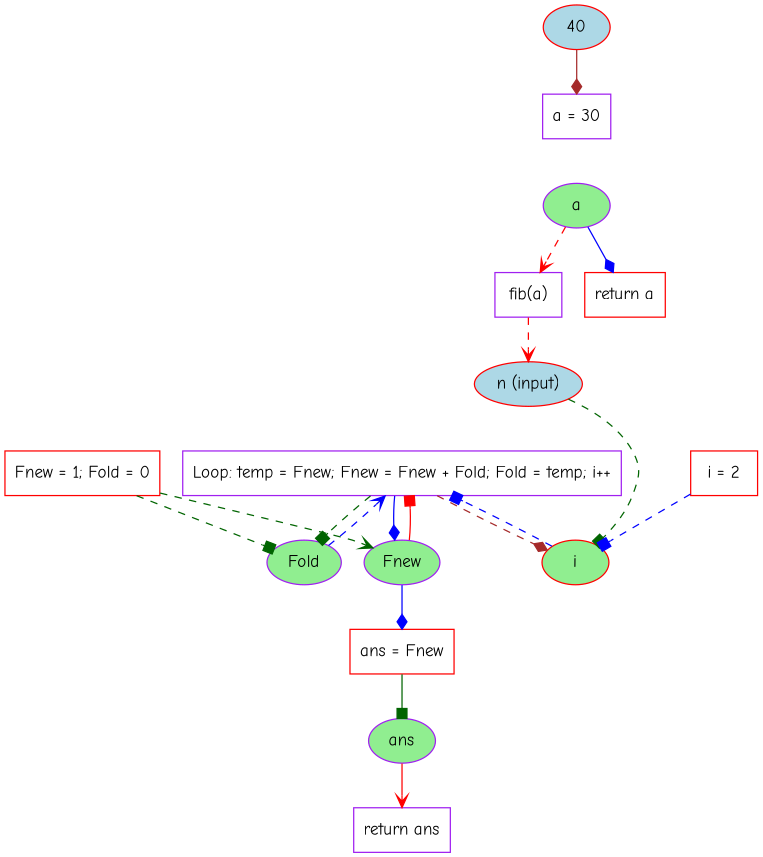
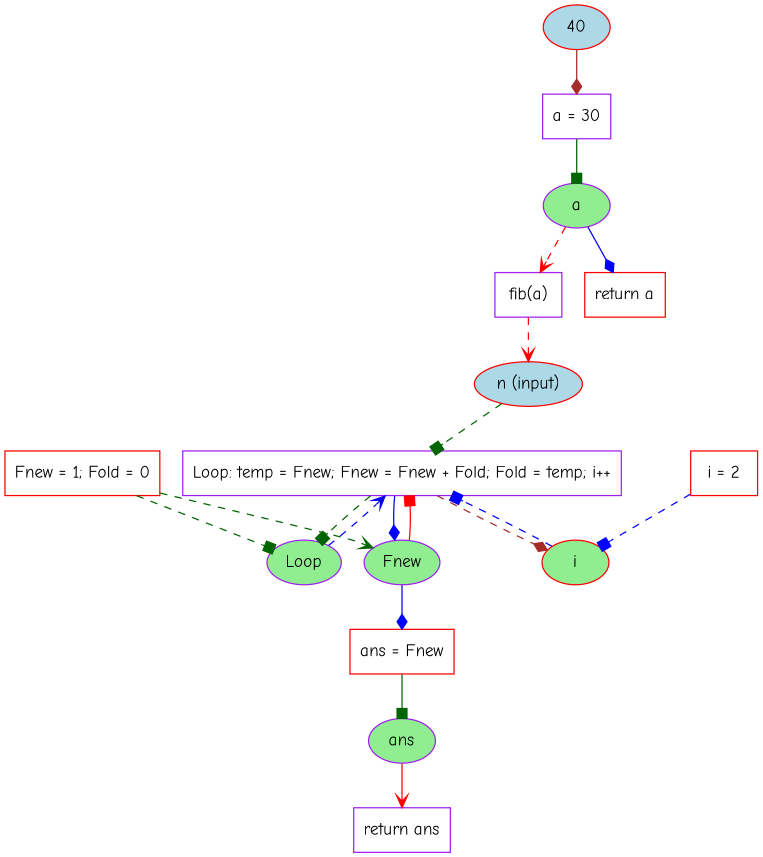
edge "a = 30" -> "a": added
edge "n (input)" -> "i": now "n (input)" -> "Loop: temp = Fnew; Fnew = Fnew + Fold; Fold = temp; i++"
node "Fold": label "Fold" -> "Loop"
